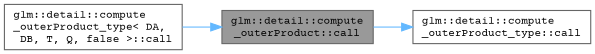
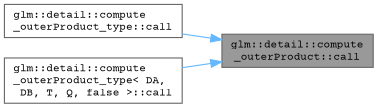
edge "glm::detail::compute _outerProduct::call" -> "glm::detail::compute _outerProduct_type::call": reversed
